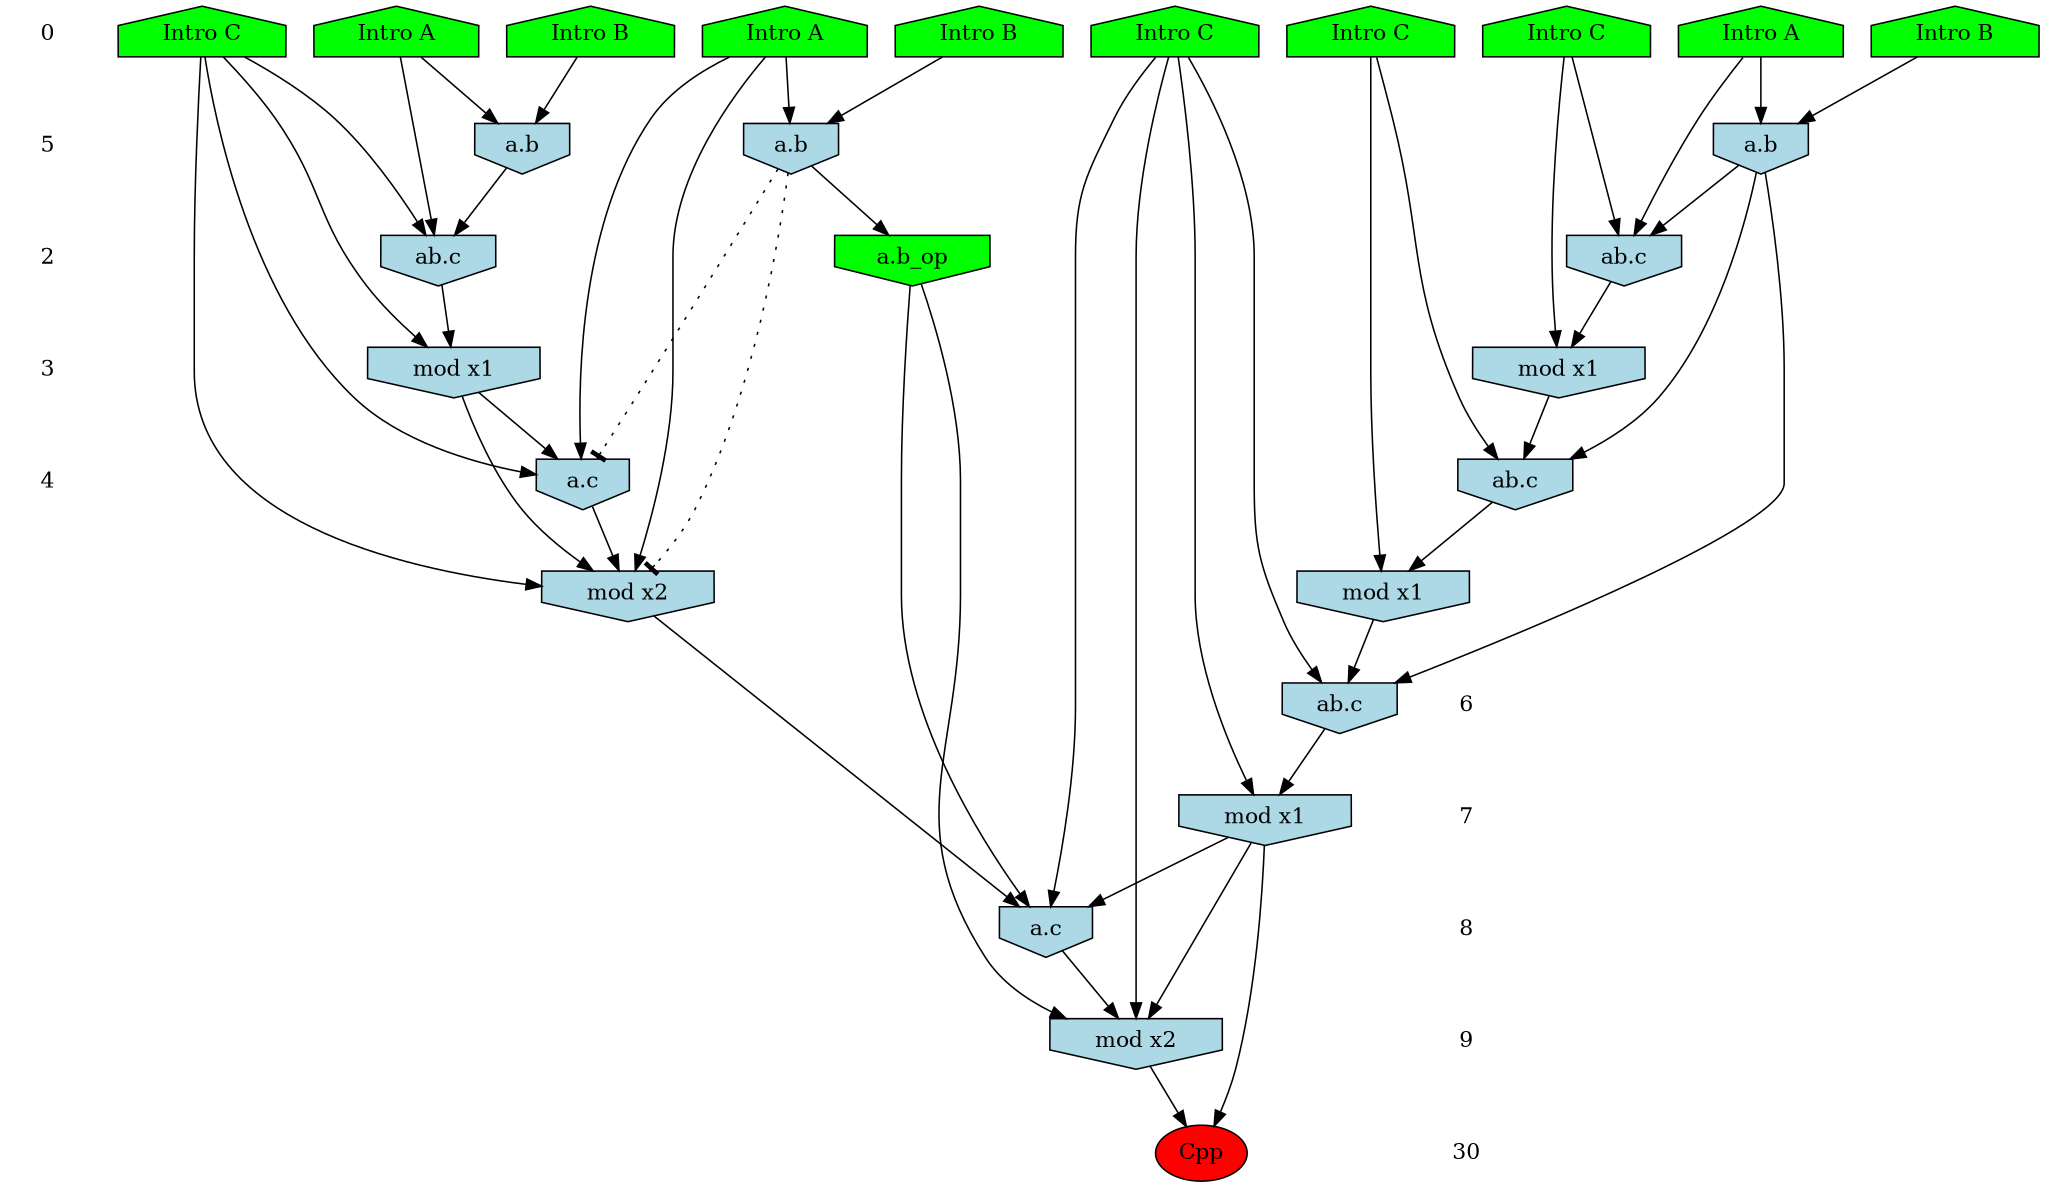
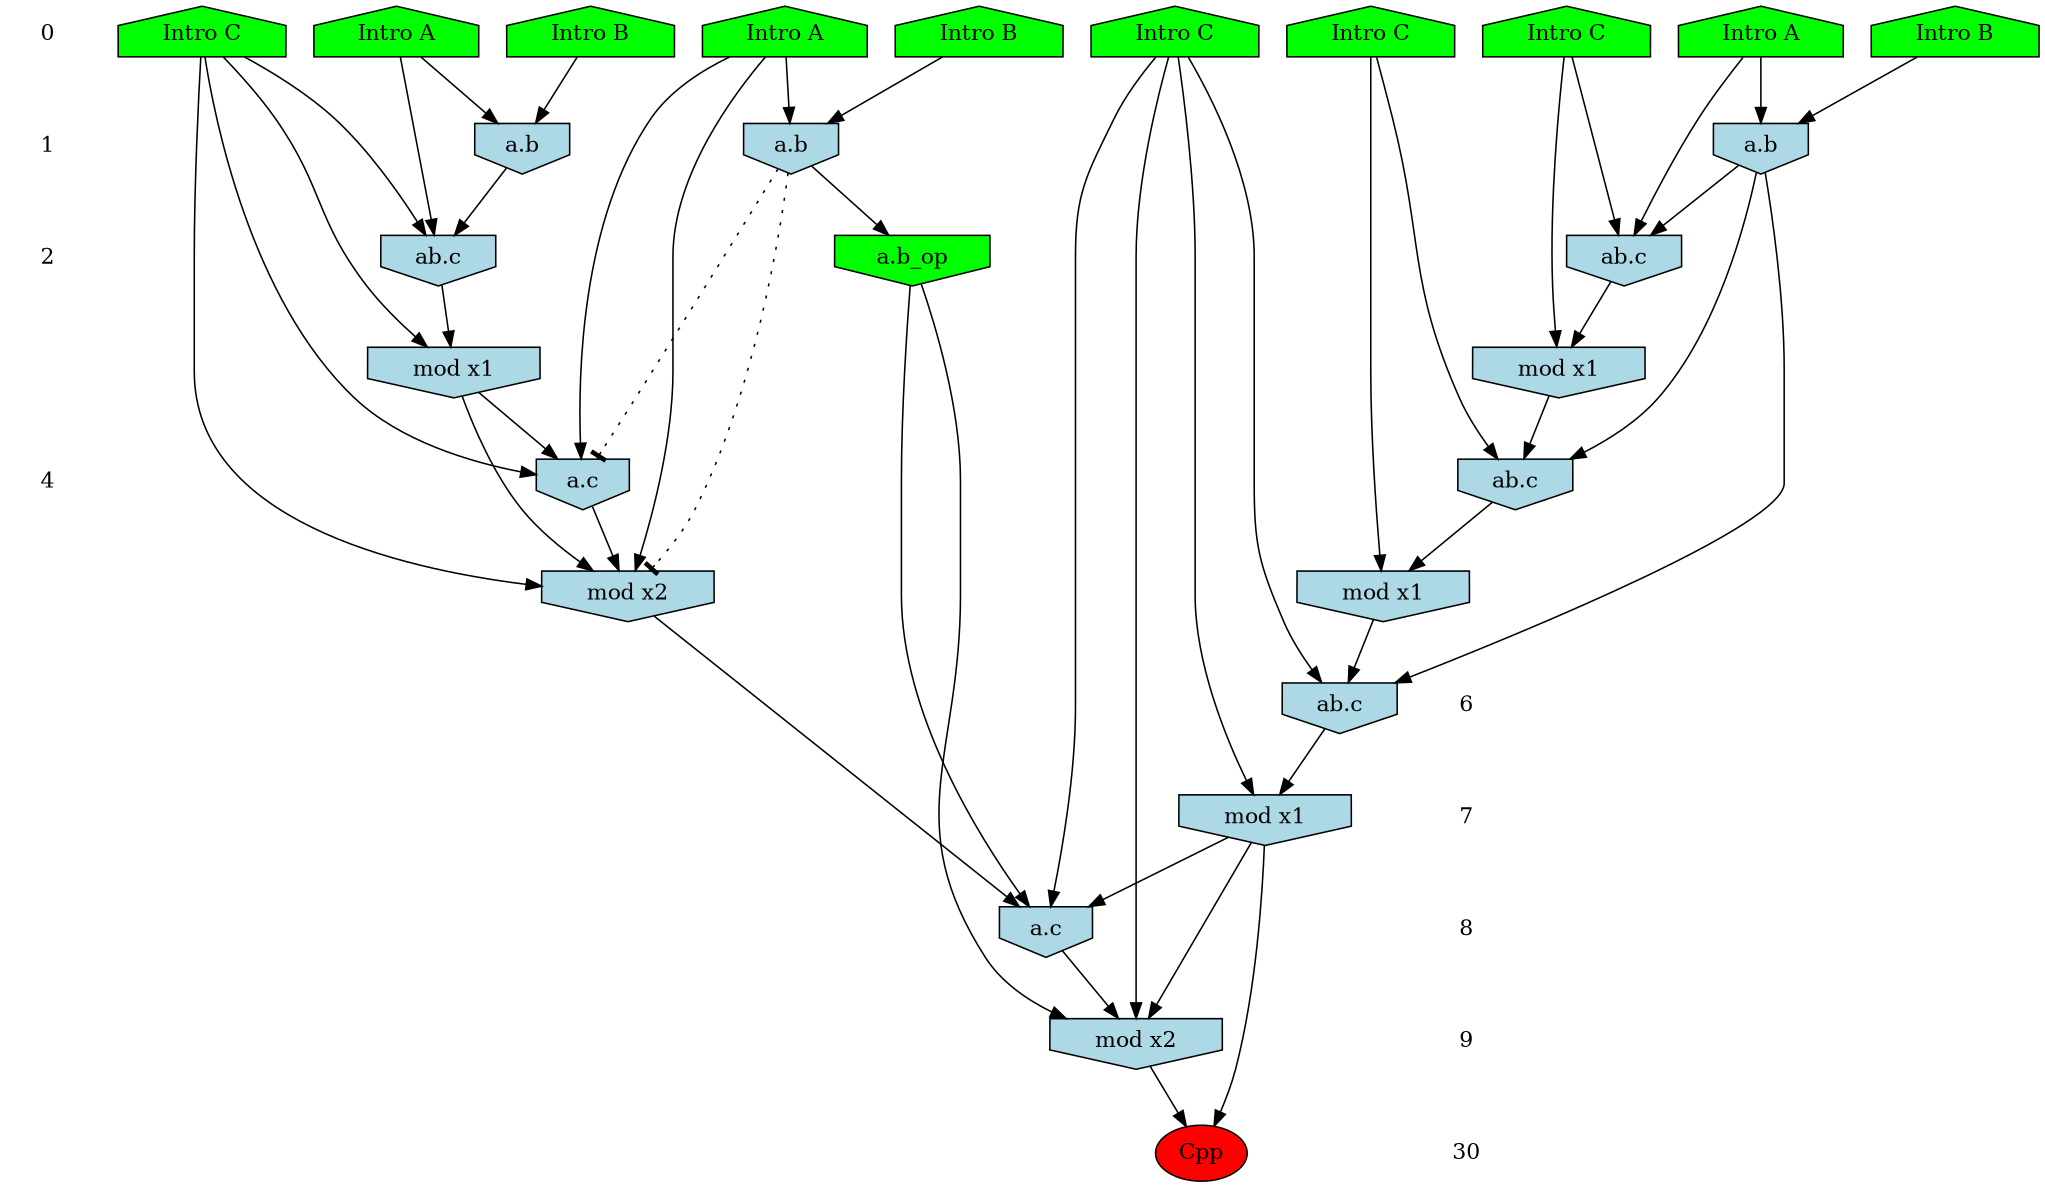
node "5": label "5" -> "1"
node "3": removed
